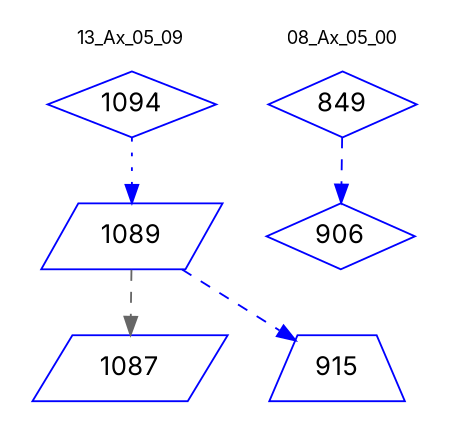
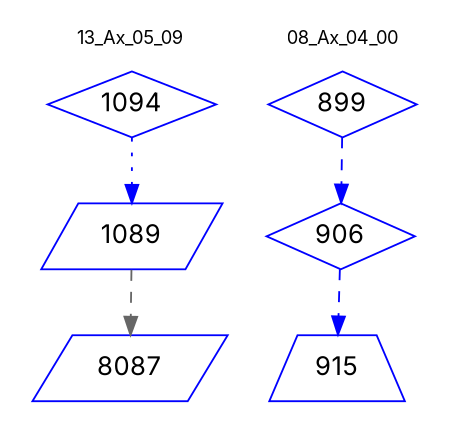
cluster "08_Ax_05_00": label "08_Ax_05_00" -> "08_Ax_04_00"
node "849": label "849" -> "899"
edge "1089" -> "915": now "906" -> "915"
node "1087": label "1087" -> "8087"
